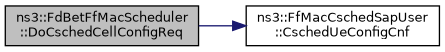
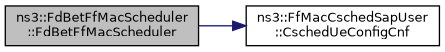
node "ns3::FdBetFfMacScheduler ::DoCschedCellConfigReq": label "ns3::FdBetFfMacScheduler ::DoCschedCellConfigReq" -> "ns3::FdBetFfMacScheduler ::FdBetFfMacScheduler"
